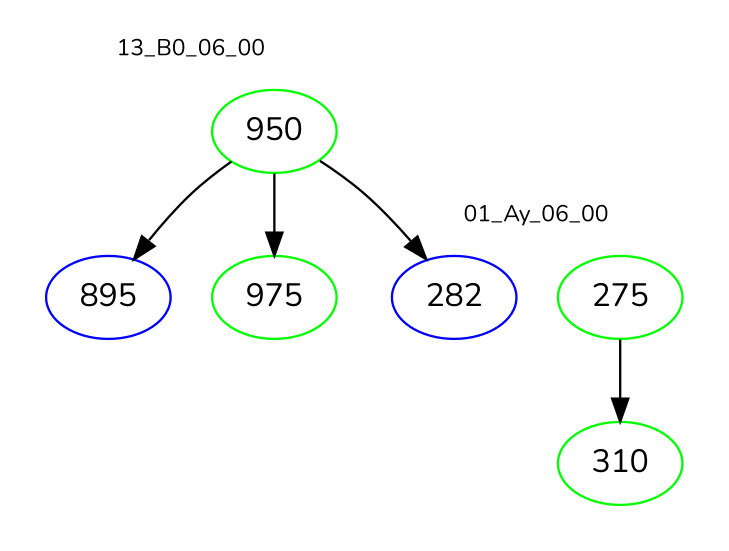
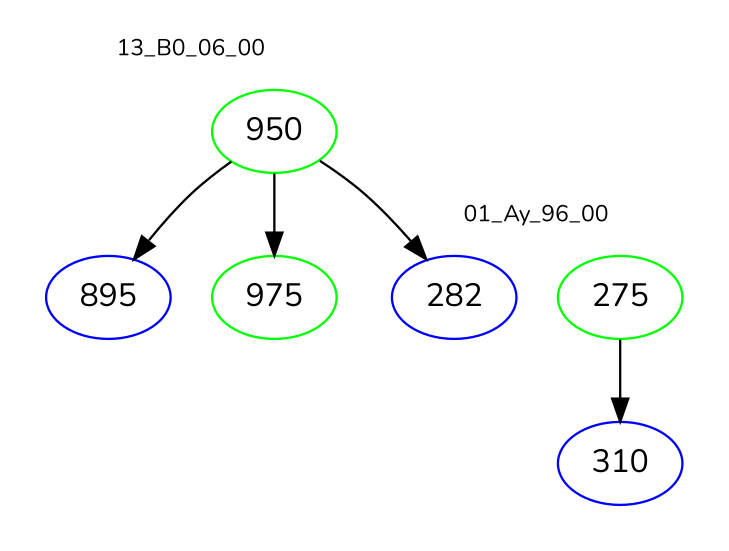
cluster "01_Ay_06_00": label "01_Ay_06_00" -> "01_Ay_96_00"
node "310": color green -> blue
